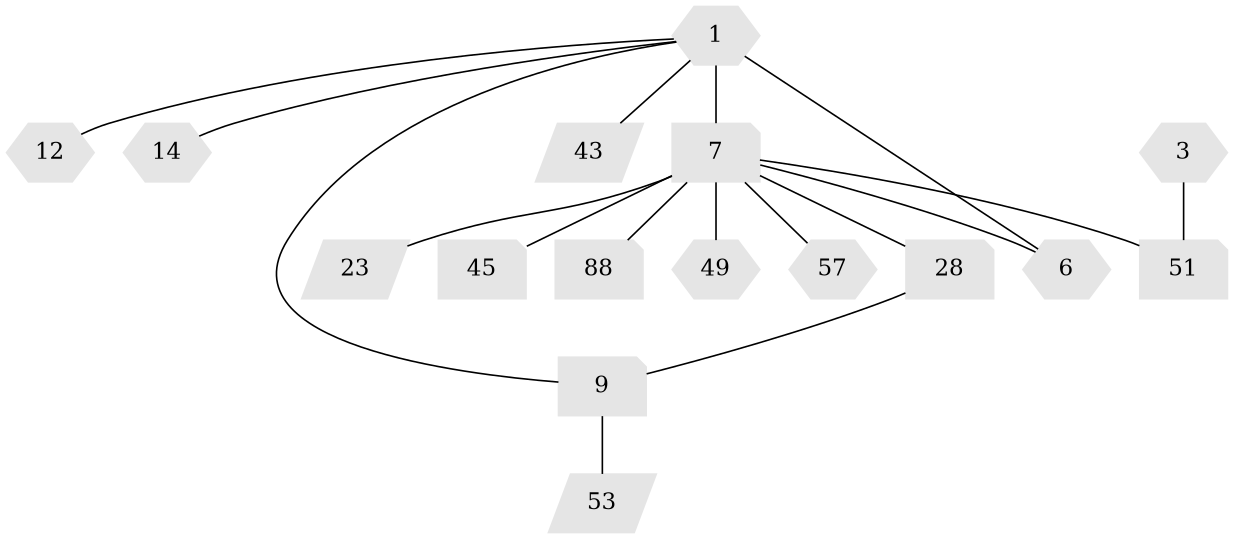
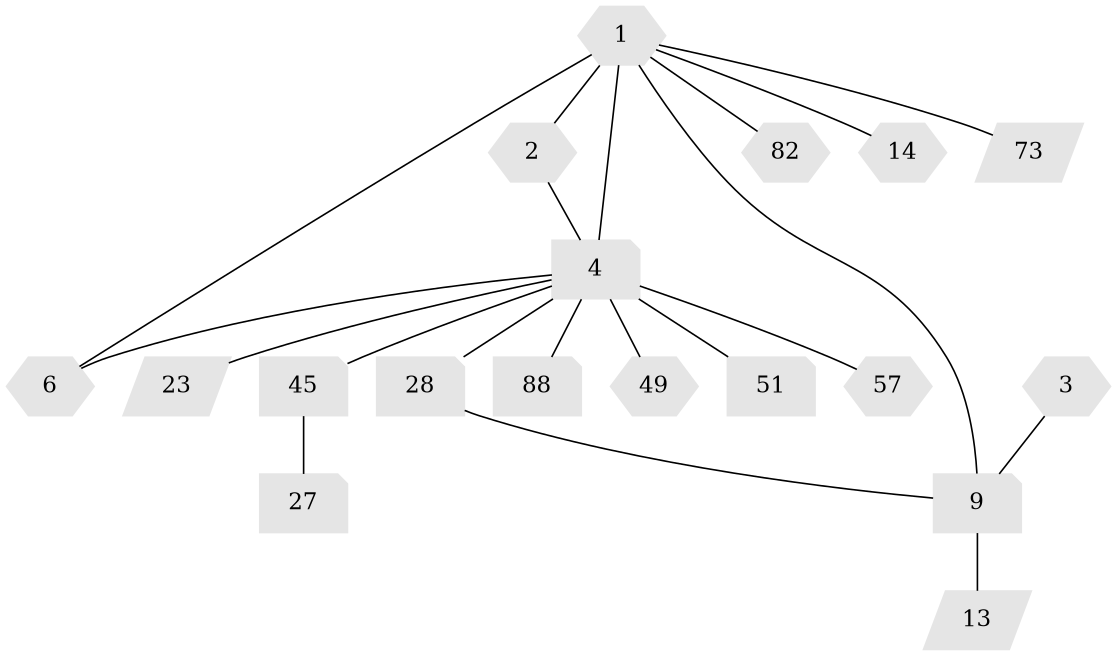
node "12": label "12" -> "82"
node "2": added
node "43": label "43" -> "73"
node "7": label "7" -> "4"
edge "3" -- "51": now "3" -- "9"
node "27": added
node "53": label "53" -> "13"
